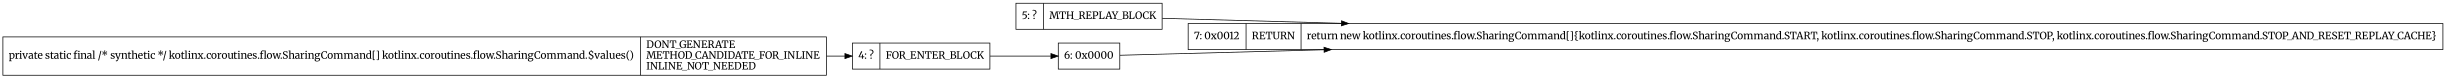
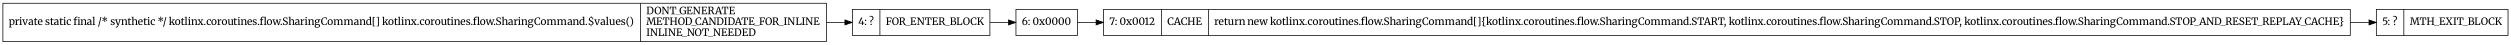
node "5: ?": text "MTH_REPLAY_BLOCK" -> "MTH_EXIT_BLOCK"
edge "5: ?" -> "7: 0x0012": reversed
node "7: 0x0012": text "RETURN" -> "CACHE"
